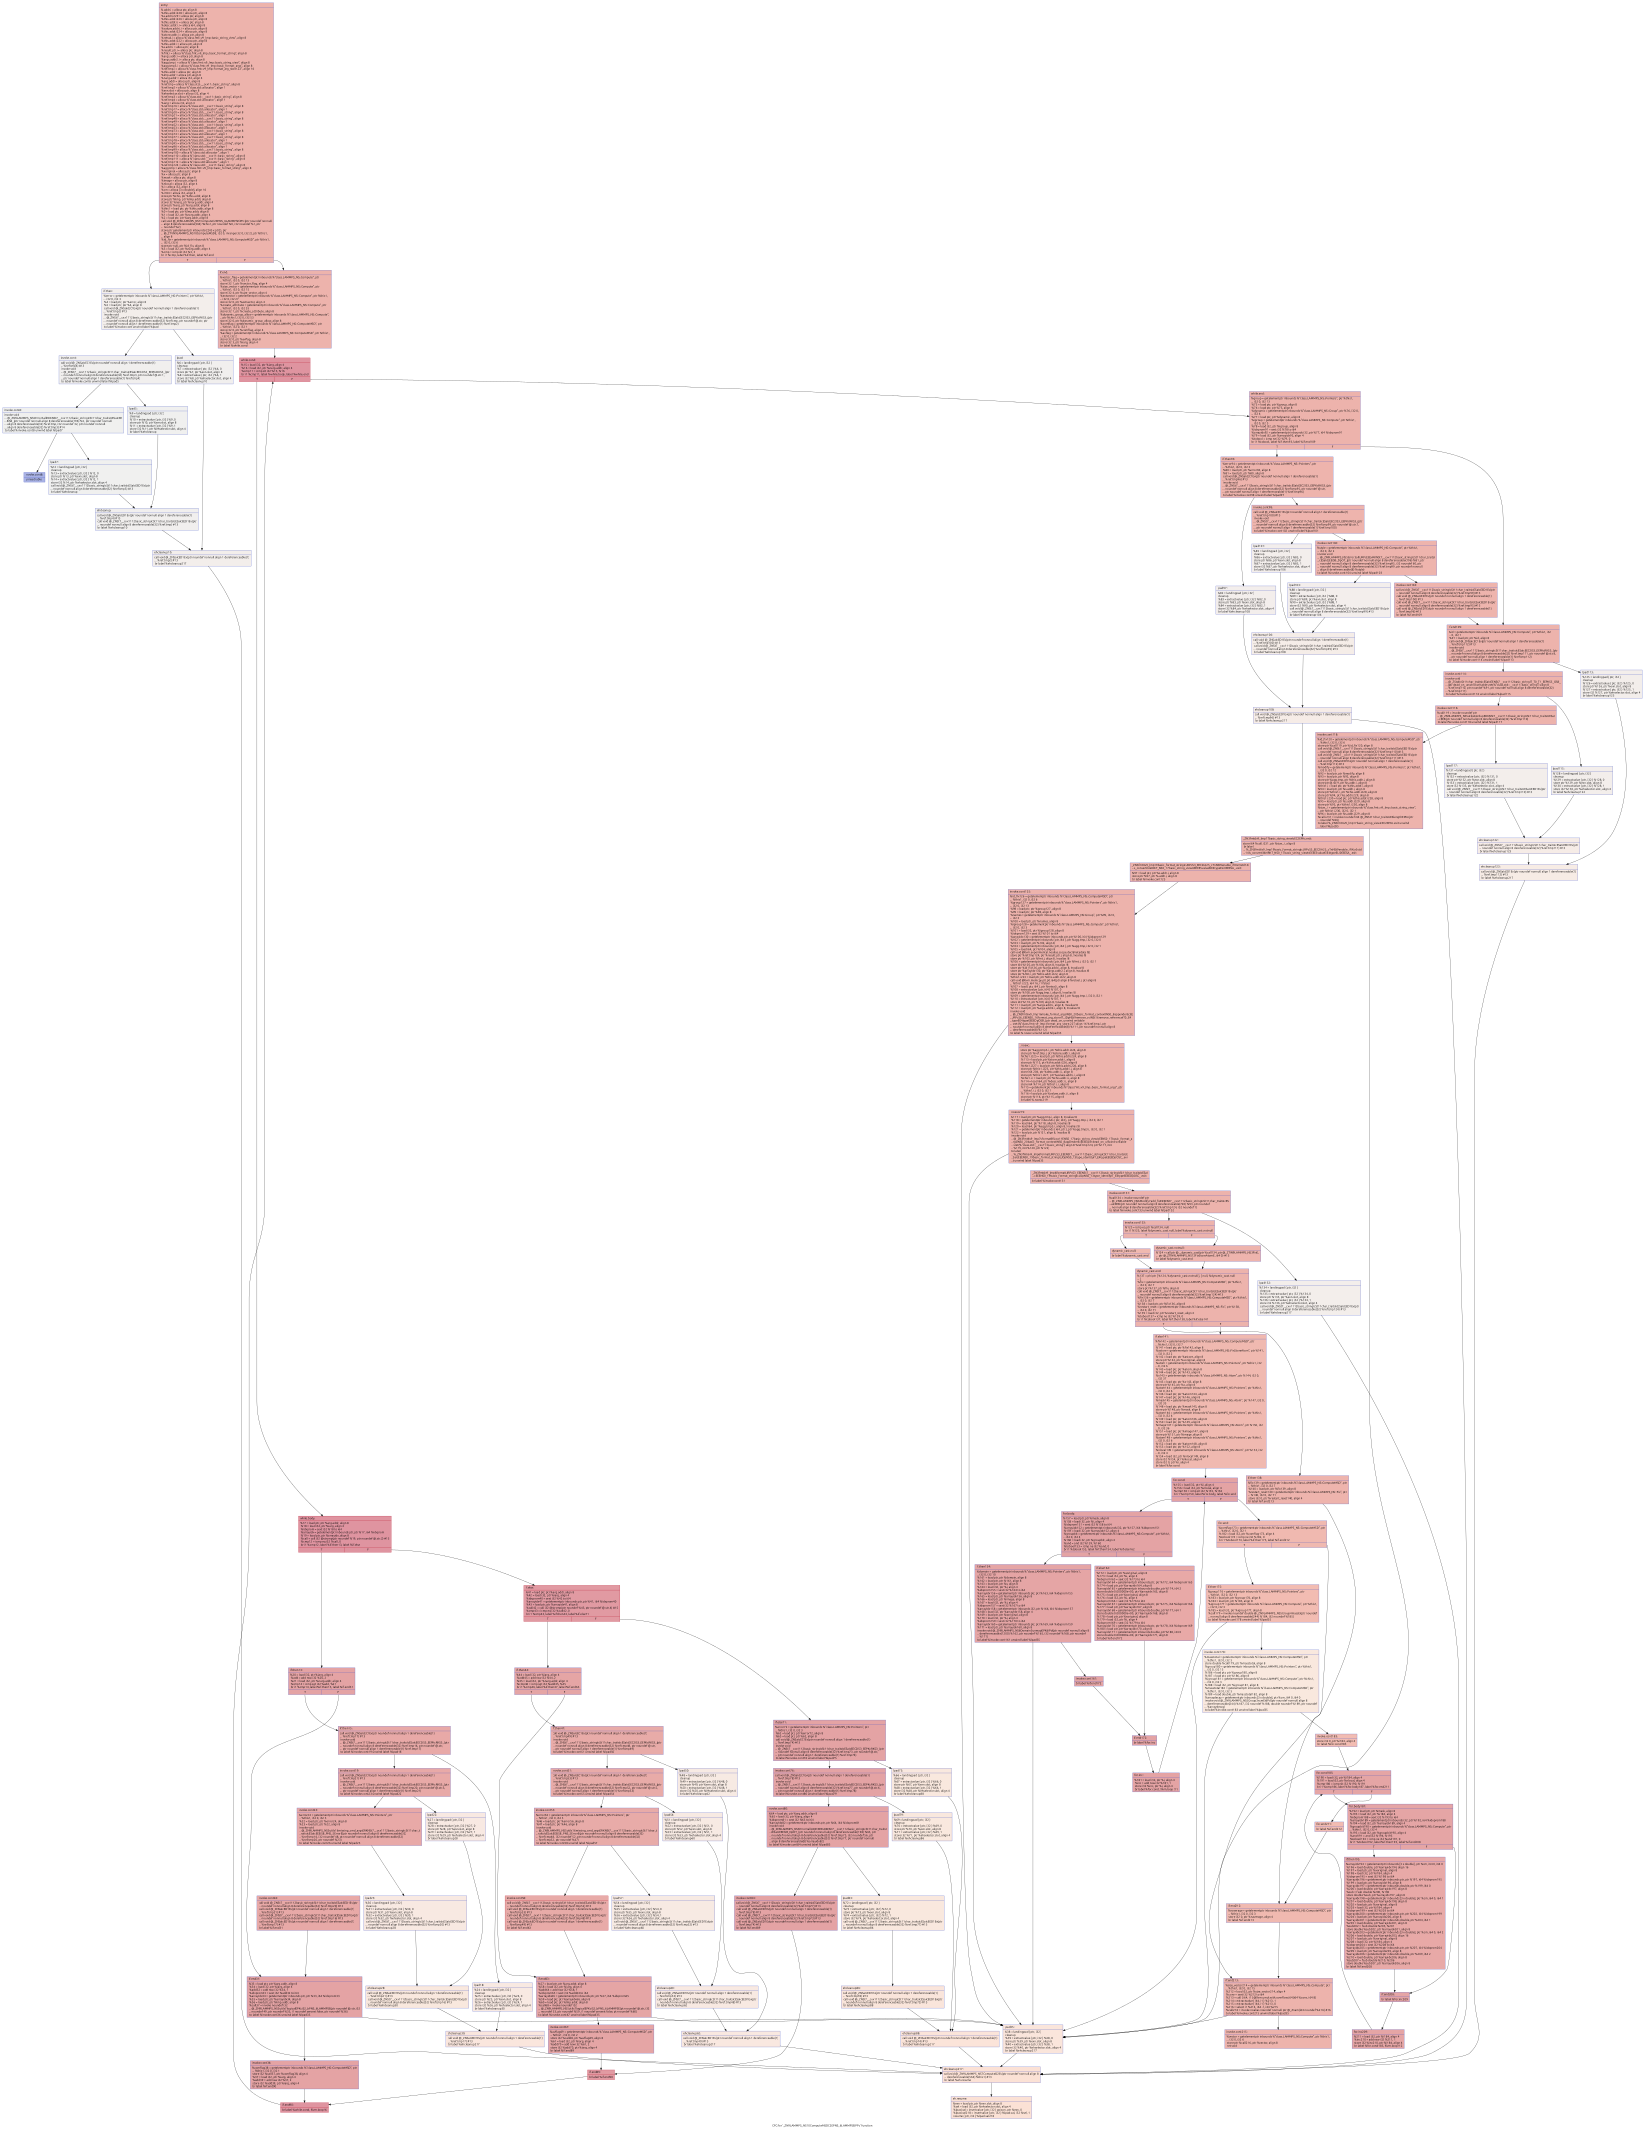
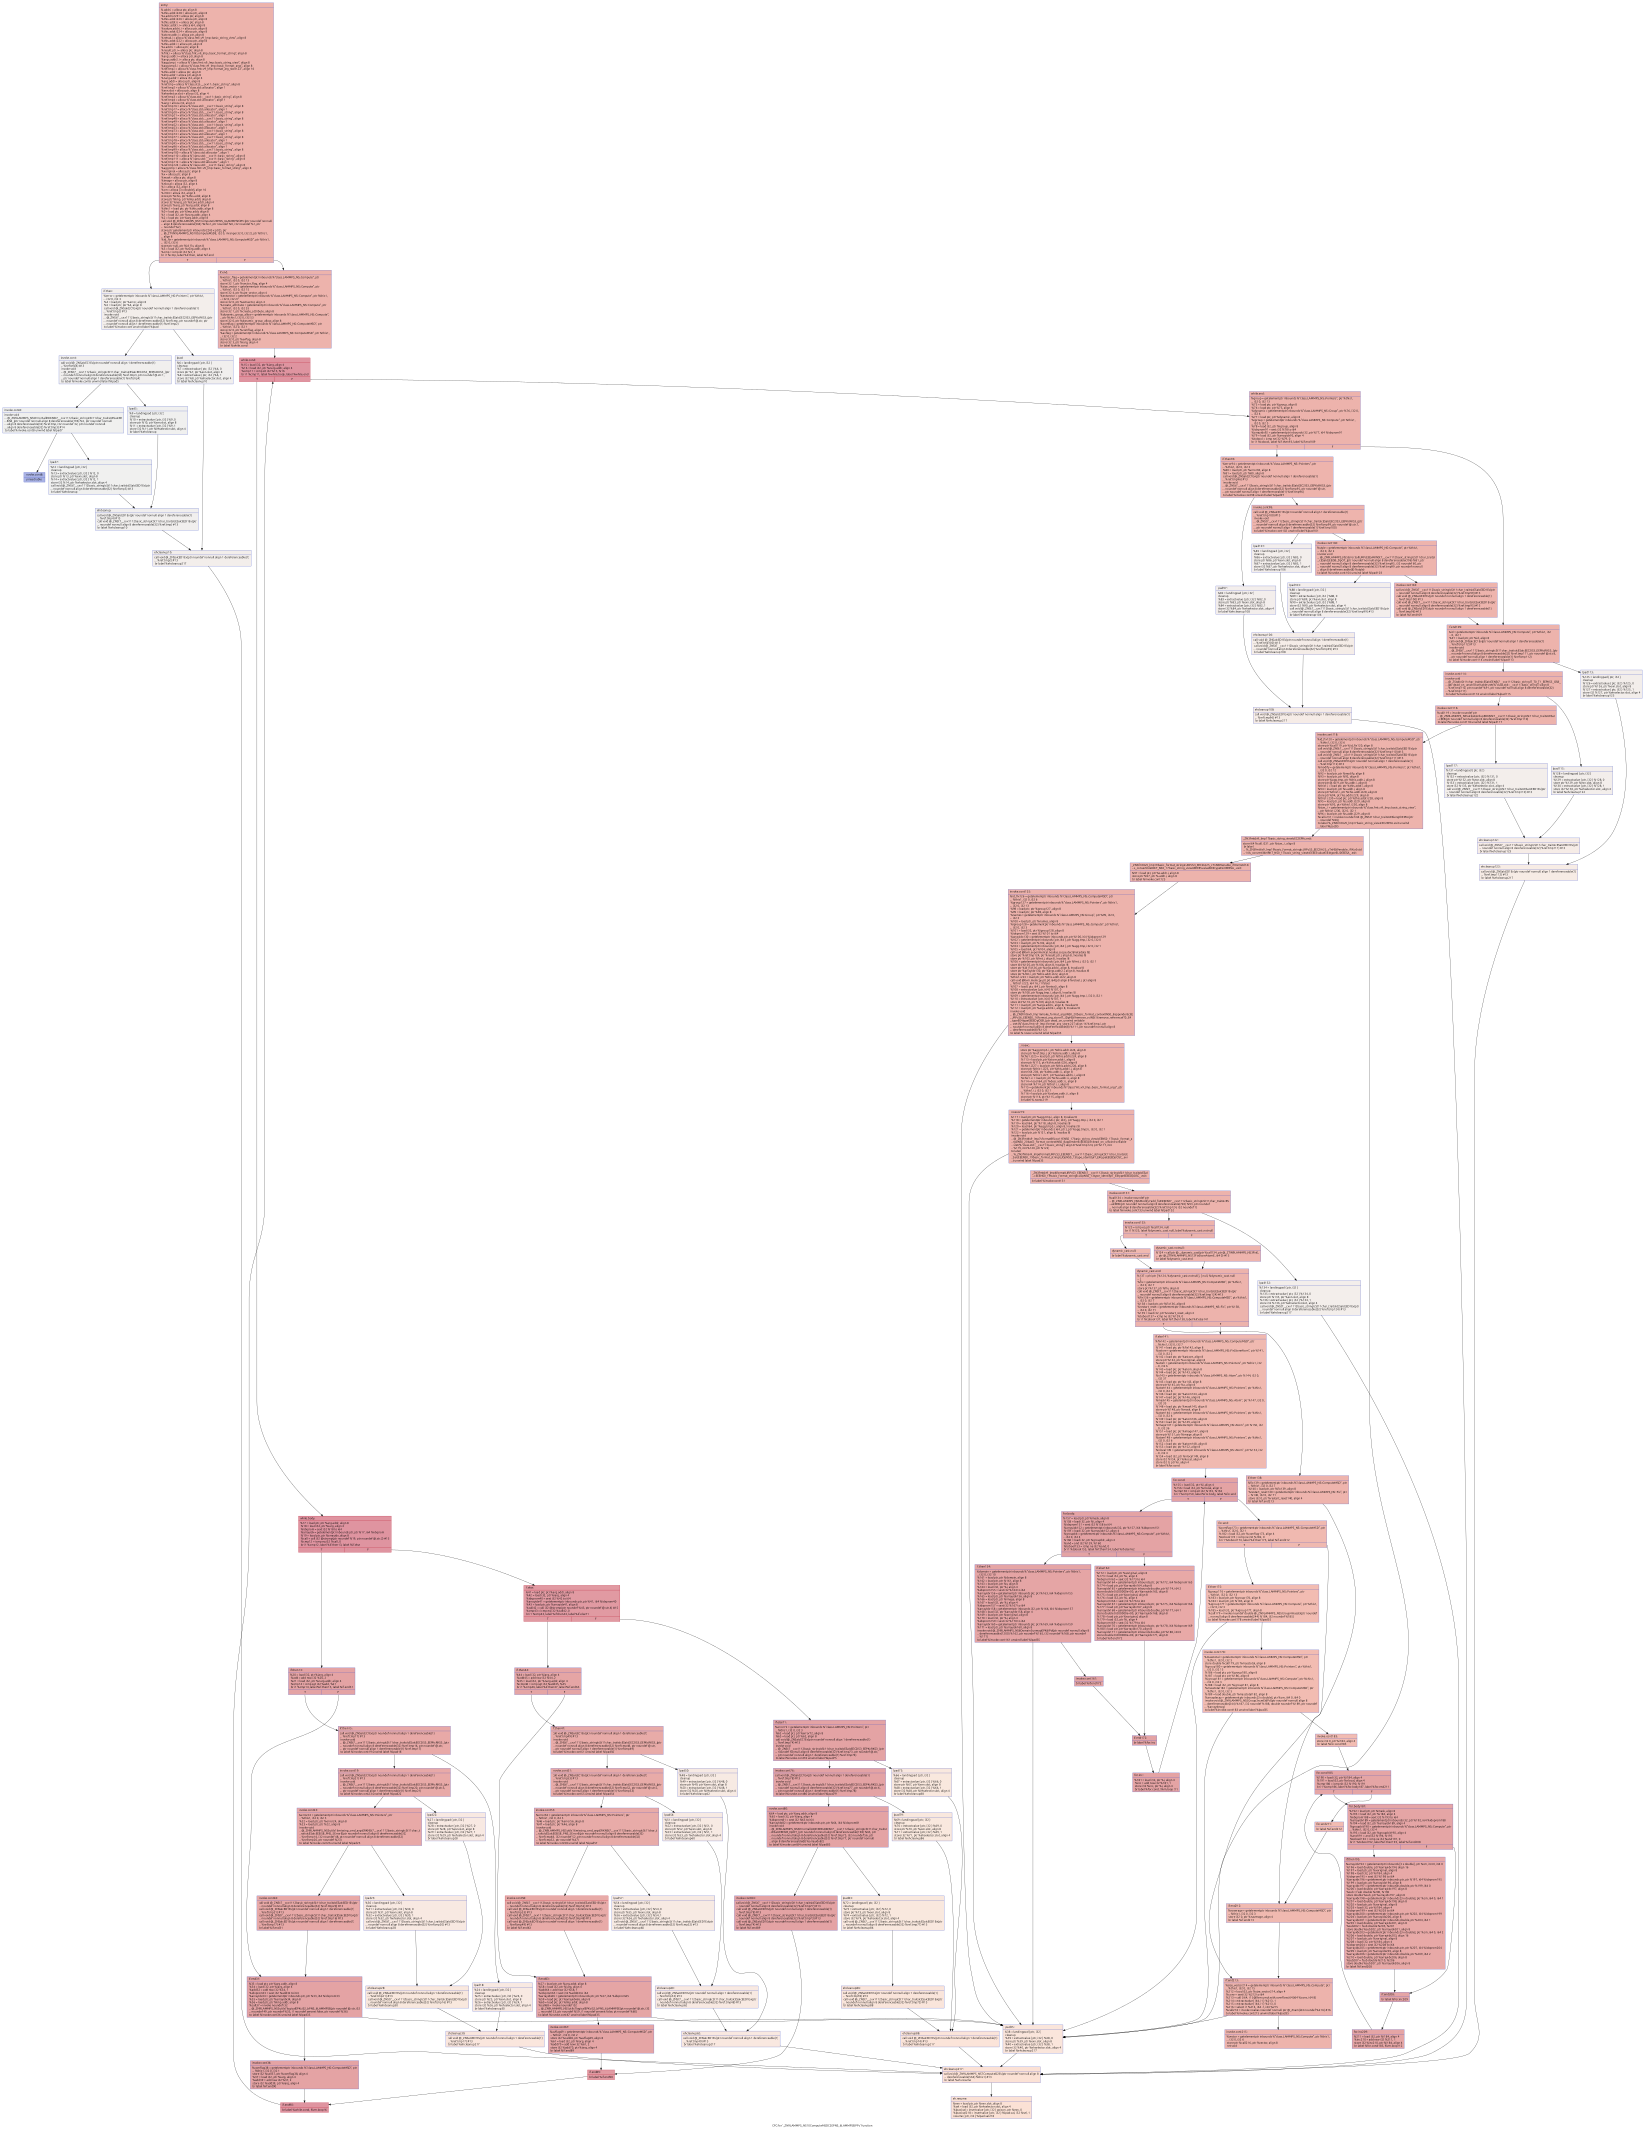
node "entry:": text "store i32 %narg, ptr %narg.addr, align 4" -> "store i32 %narg, ptr %store.addr, align 4"
edge "ehcleanup108:" -> "_ZN3fmt6v9_lmp17basic_string_viewIcEC2EPKc.exit:": now "invoke.cont118:" -> "_ZN3fmt6v9_lmp17basic_string_viewIcEC2EPKc.exit:"
edge "invoke.cont133:" -> "dynamic_cast.notnull:": removed
node "invoke.cont178:": fillcolor #f2cab570 -> #e1675170
edge "invoke.cont23:" -> "invoke.cont26:": added
